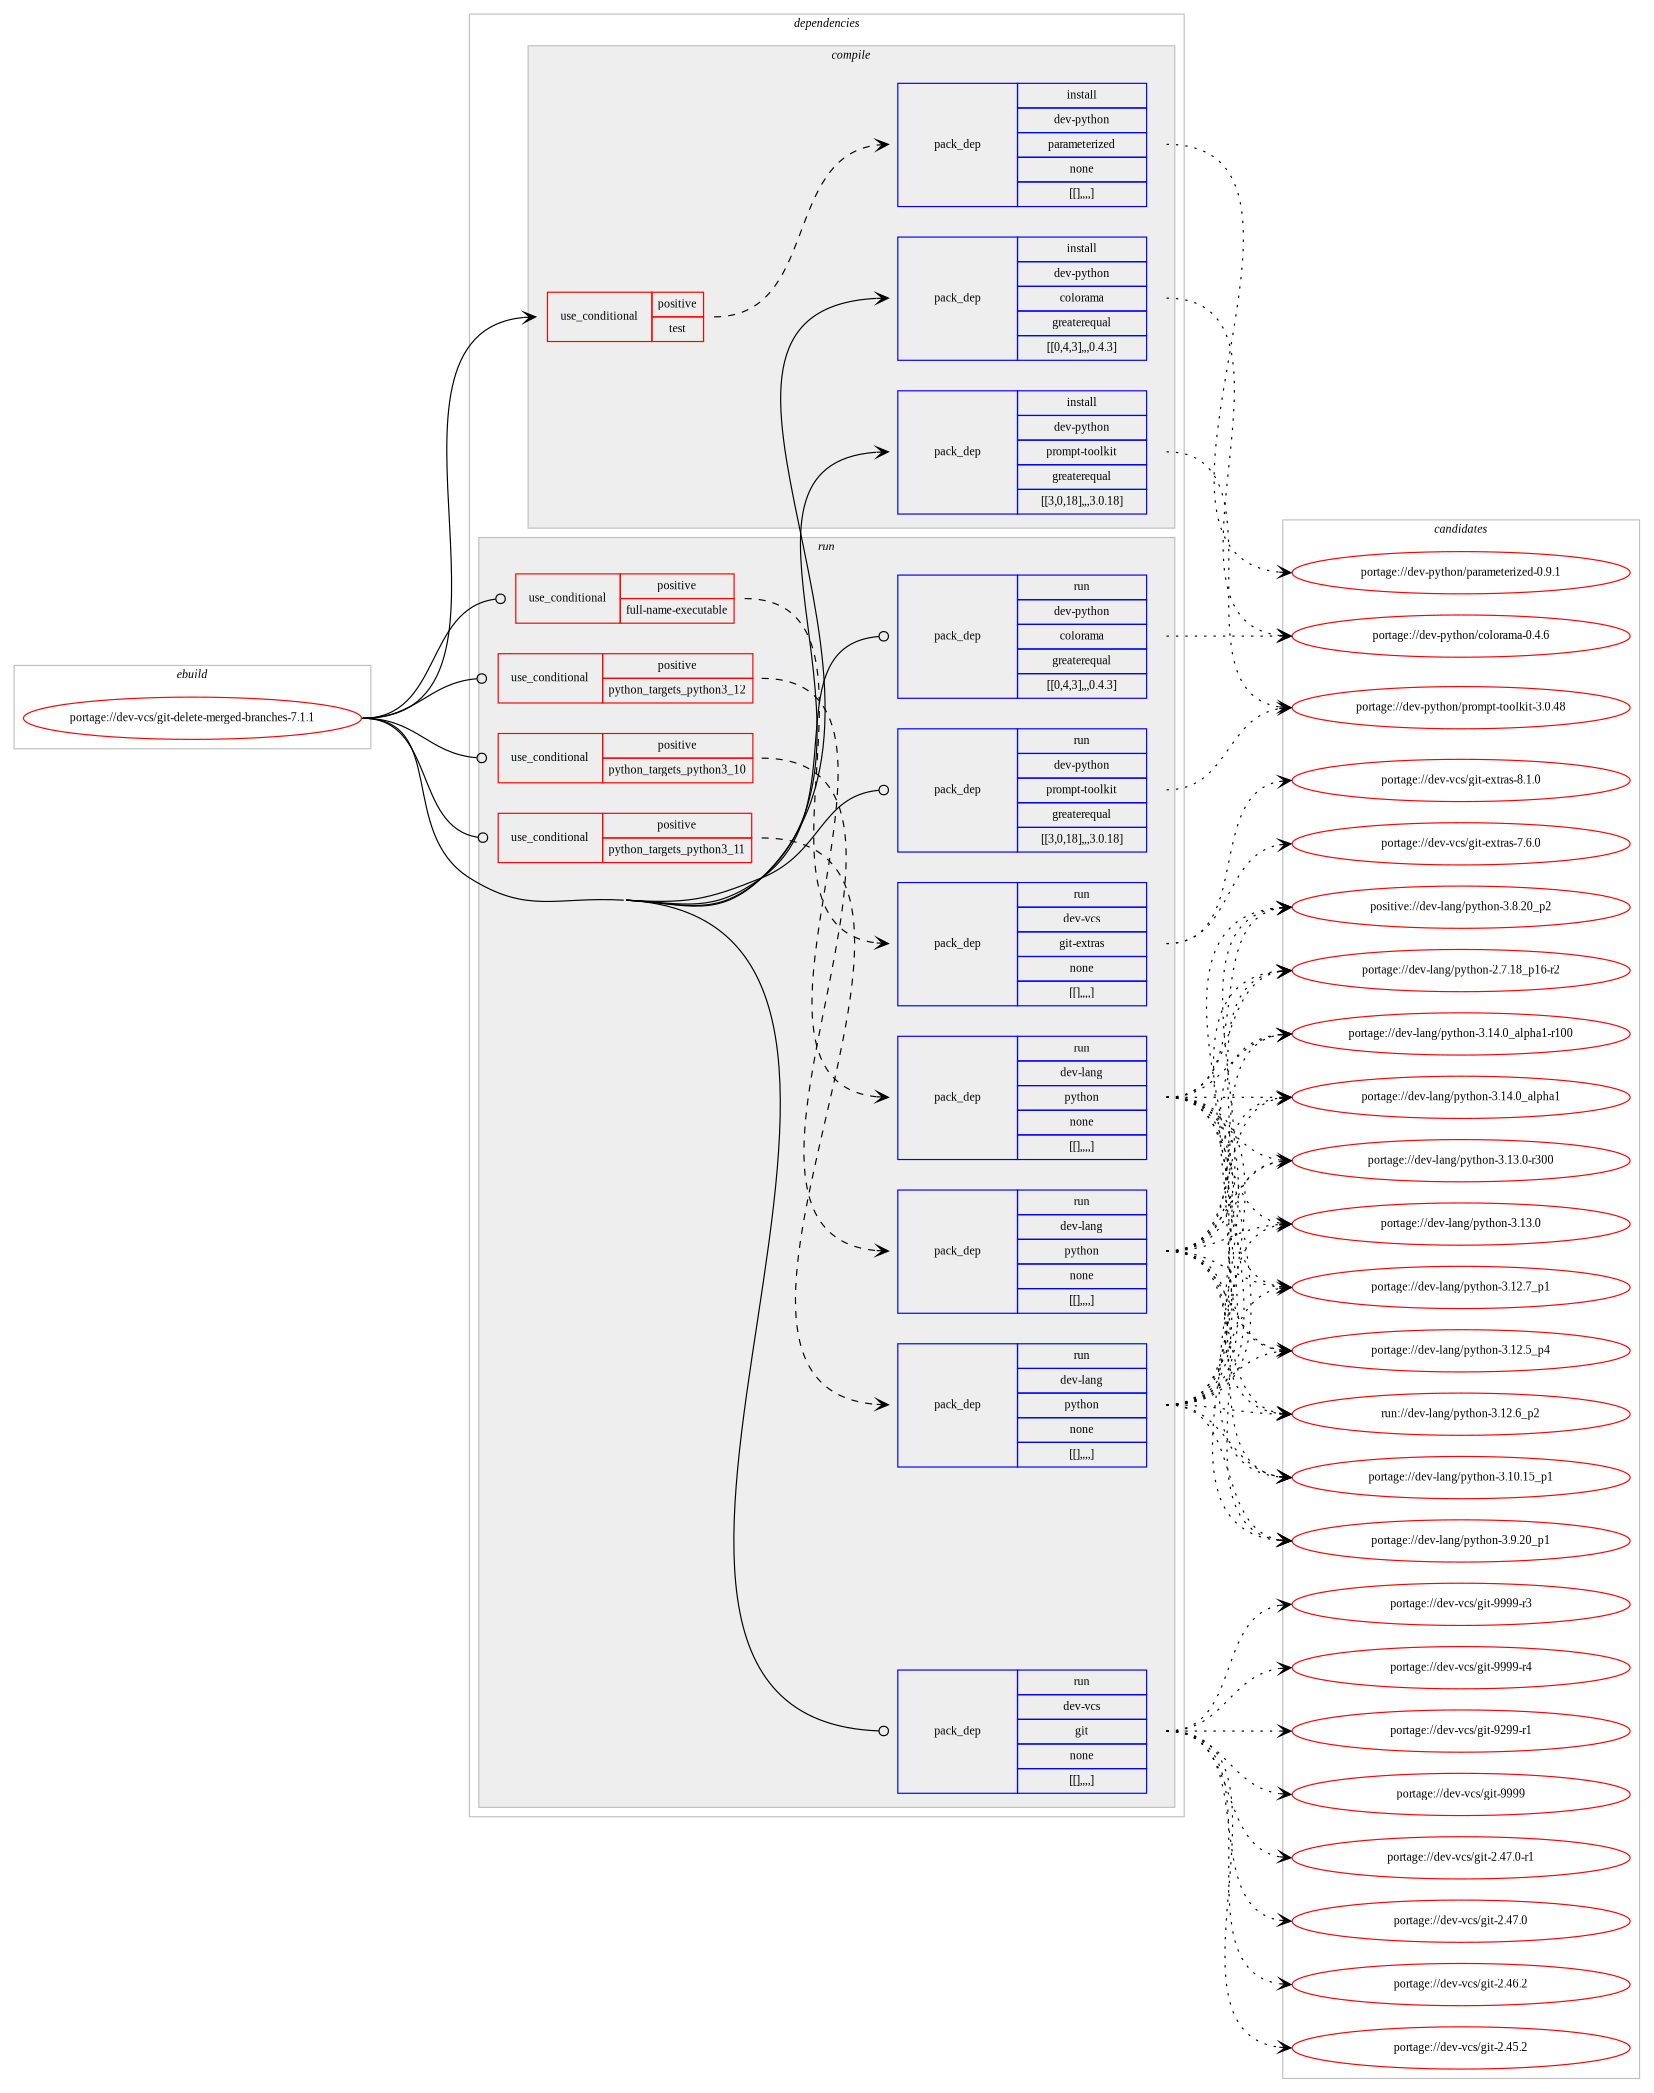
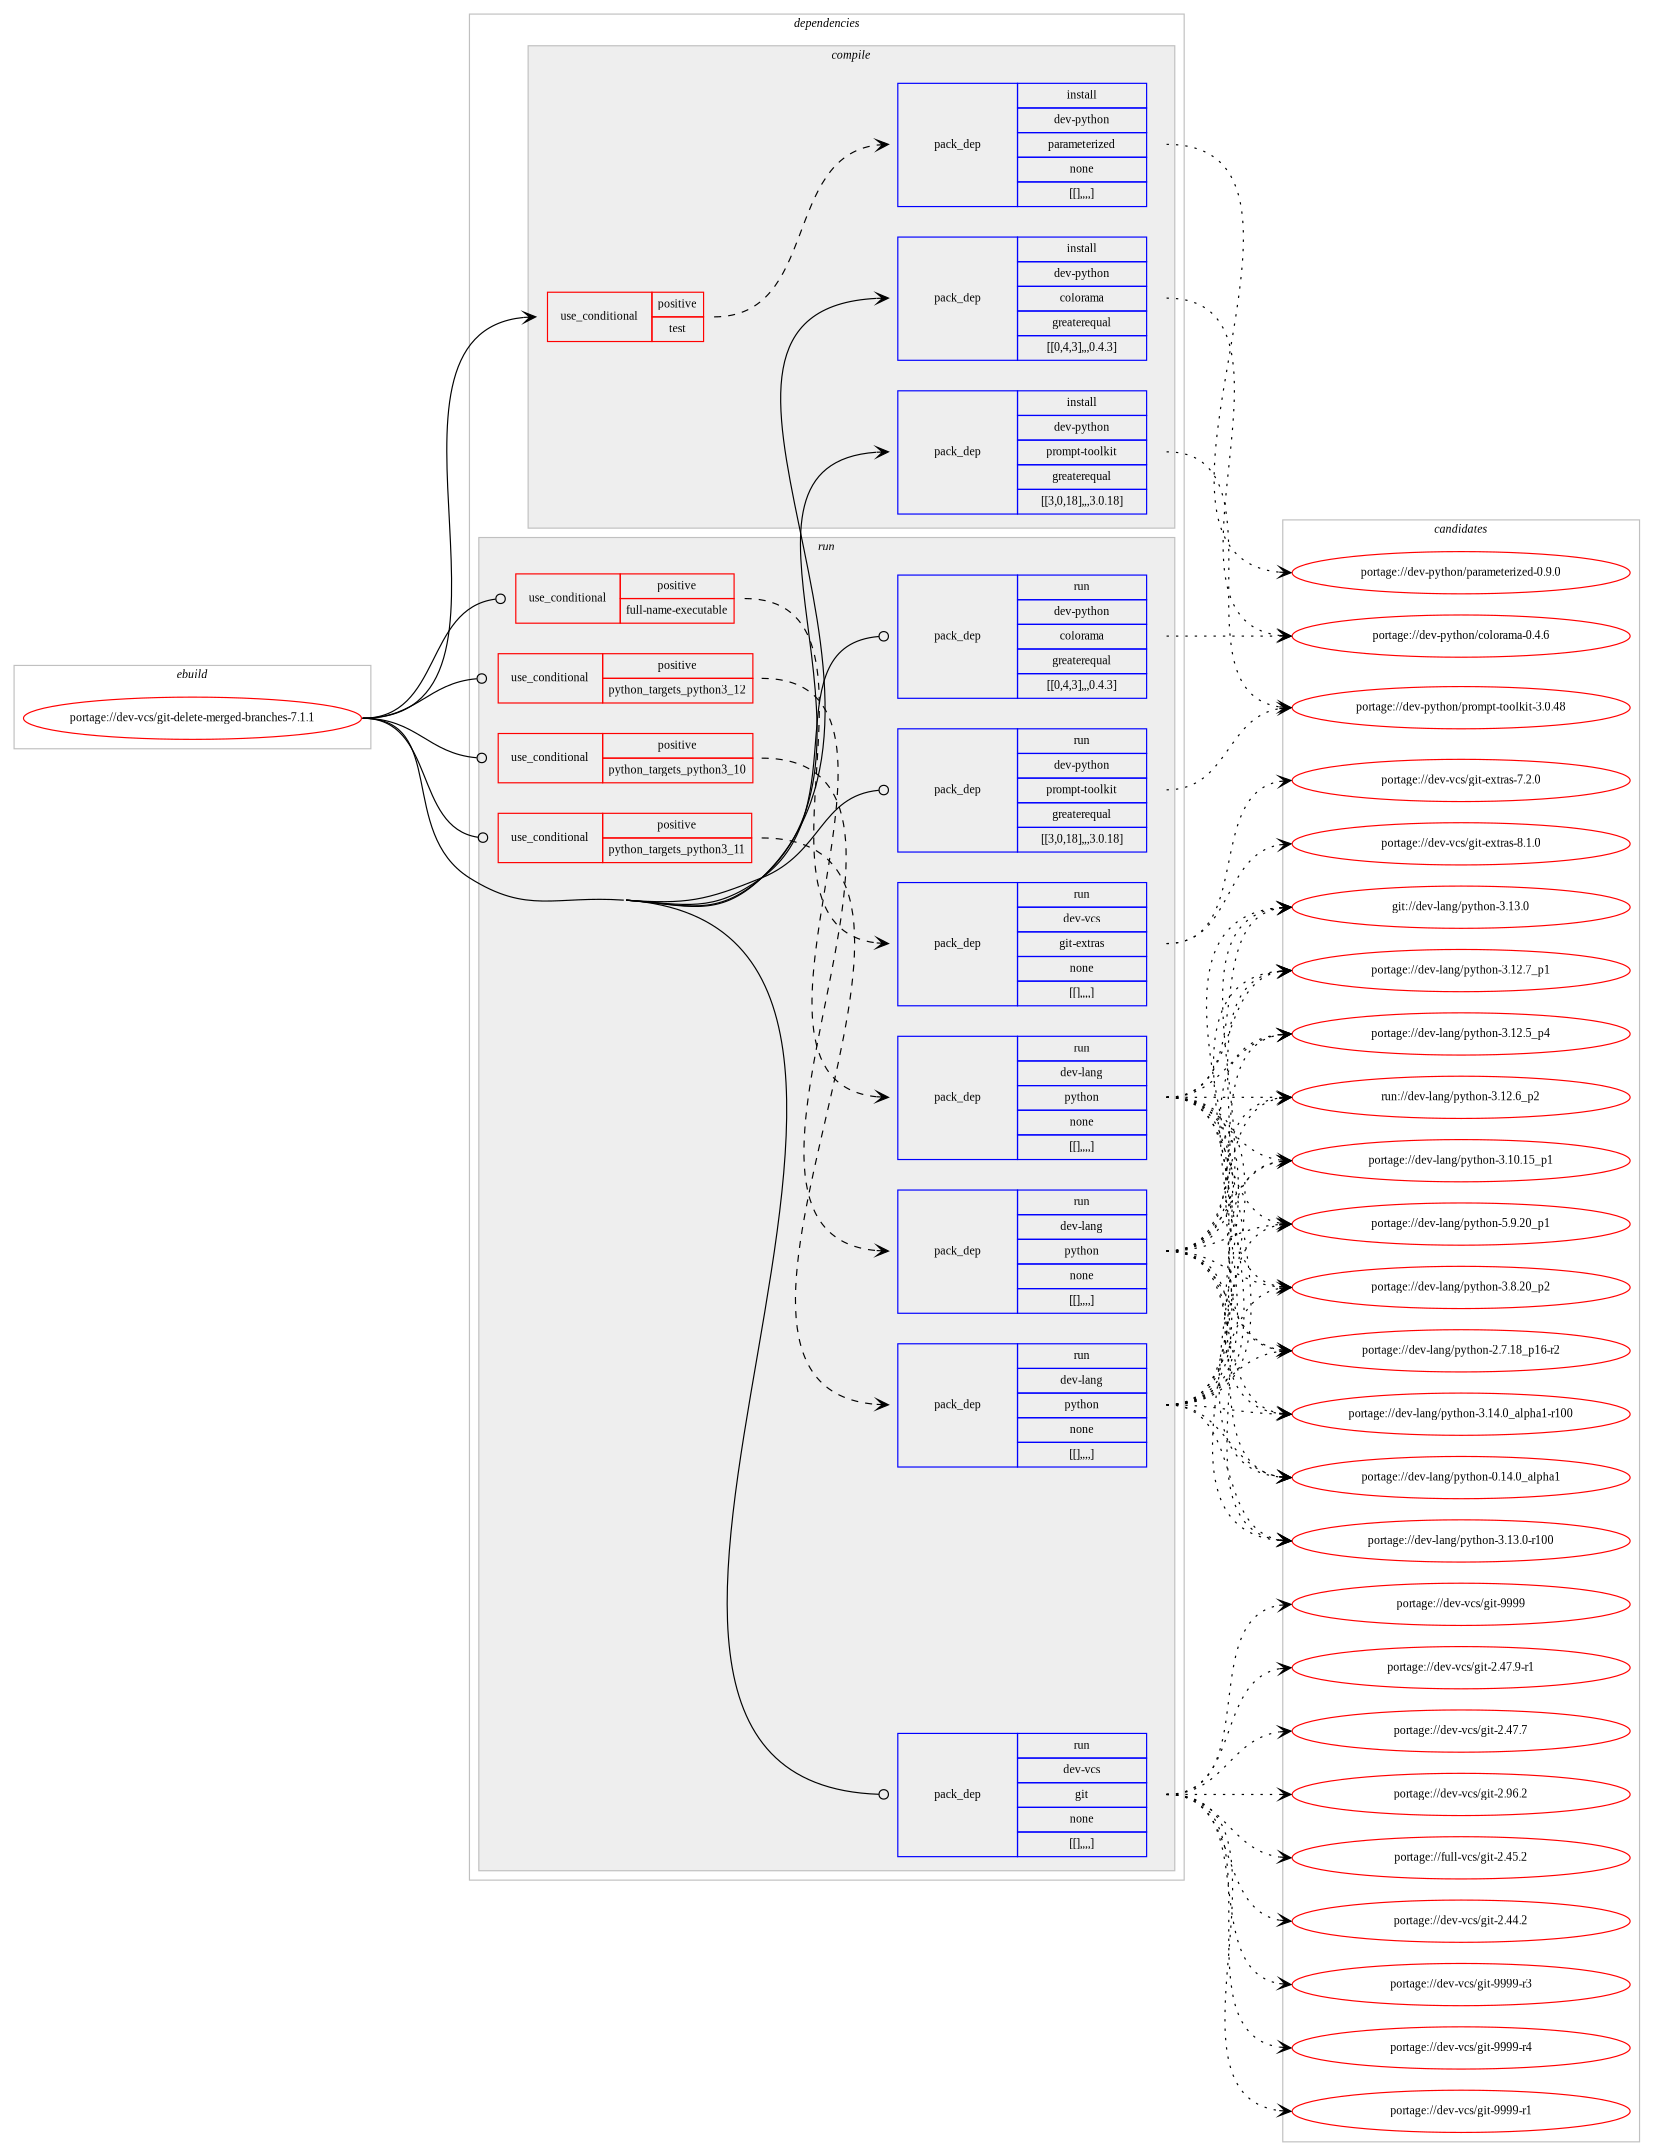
node "portage://dev-python/parameterized-0.9.1": label "portage://dev-python/parameterized-0.9.1" -> "portage://dev-python/parameterized-0.9.0"
node "portage://dev-vcs/git-extras-7.6.0": label "portage://dev-vcs/git-extras-7.6.0" -> "portage://dev-vcs/git-extras-7.2.0"
node "positive://dev-lang/python-3.8.20_p2": label "positive://dev-lang/python-3.8.20_p2" -> "portage://dev-lang/python-3.8.20_p2"
node "portage://dev-lang/python-3.14.0_alpha1": label "portage://dev-lang/python-3.14.0_alpha1" -> "portage://dev-lang/python-0.14.0_alpha1"
node "portage://dev-lang/python-3.13.0-r300": label "portage://dev-lang/python-3.13.0-r300" -> "portage://dev-lang/python-3.13.0-r100"
node "portage://dev-lang/python-3.13.0": label "portage://dev-lang/python-3.13.0" -> "git://dev-lang/python-3.13.0"
node "portage://dev-lang/python-3.9.20_p1": label "portage://dev-lang/python-3.9.20_p1" -> "portage://dev-lang/python-5.9.20_p1"
node "portage://dev-vcs/git-9299-r1": label "portage://dev-vcs/git-9299-r1" -> "portage://dev-vcs/git-9999-r1"
node "portage://dev-vcs/git-2.47.0-r1": label "portage://dev-vcs/git-2.47.0-r1" -> "portage://dev-vcs/git-2.47.9-r1"
node "portage://dev-vcs/git-2.47.0": label "portage://dev-vcs/git-2.47.0" -> "portage://dev-vcs/git-2.47.7"
node "portage://dev-vcs/git-2.44.2": added
node "portage://dev-vcs/git-2.46.2": label "portage://dev-vcs/git-2.46.2" -> "portage://dev-vcs/git-2.96.2"
node "portage://dev-vcs/git-2.45.2": label "portage://dev-vcs/git-2.45.2" -> "portage://full-vcs/git-2.45.2"
